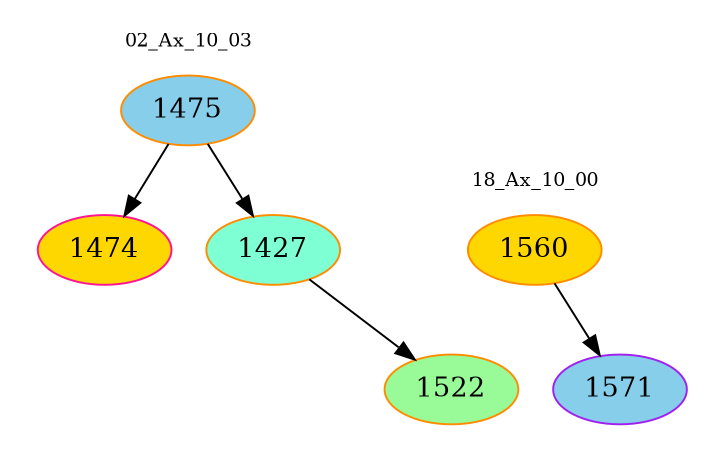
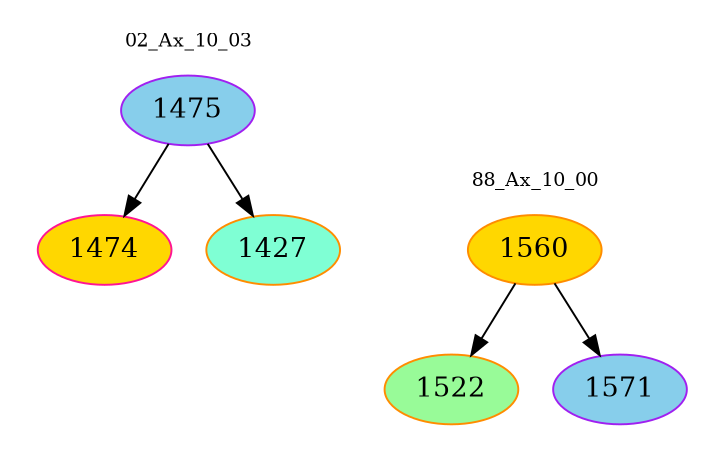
node "1475": color darkorange -> purple
cluster "18_Ax_10_00": label "18_Ax_10_00" -> "88_Ax_10_00"
edge "1427" -> "1522": now "1560" -> "1522"
